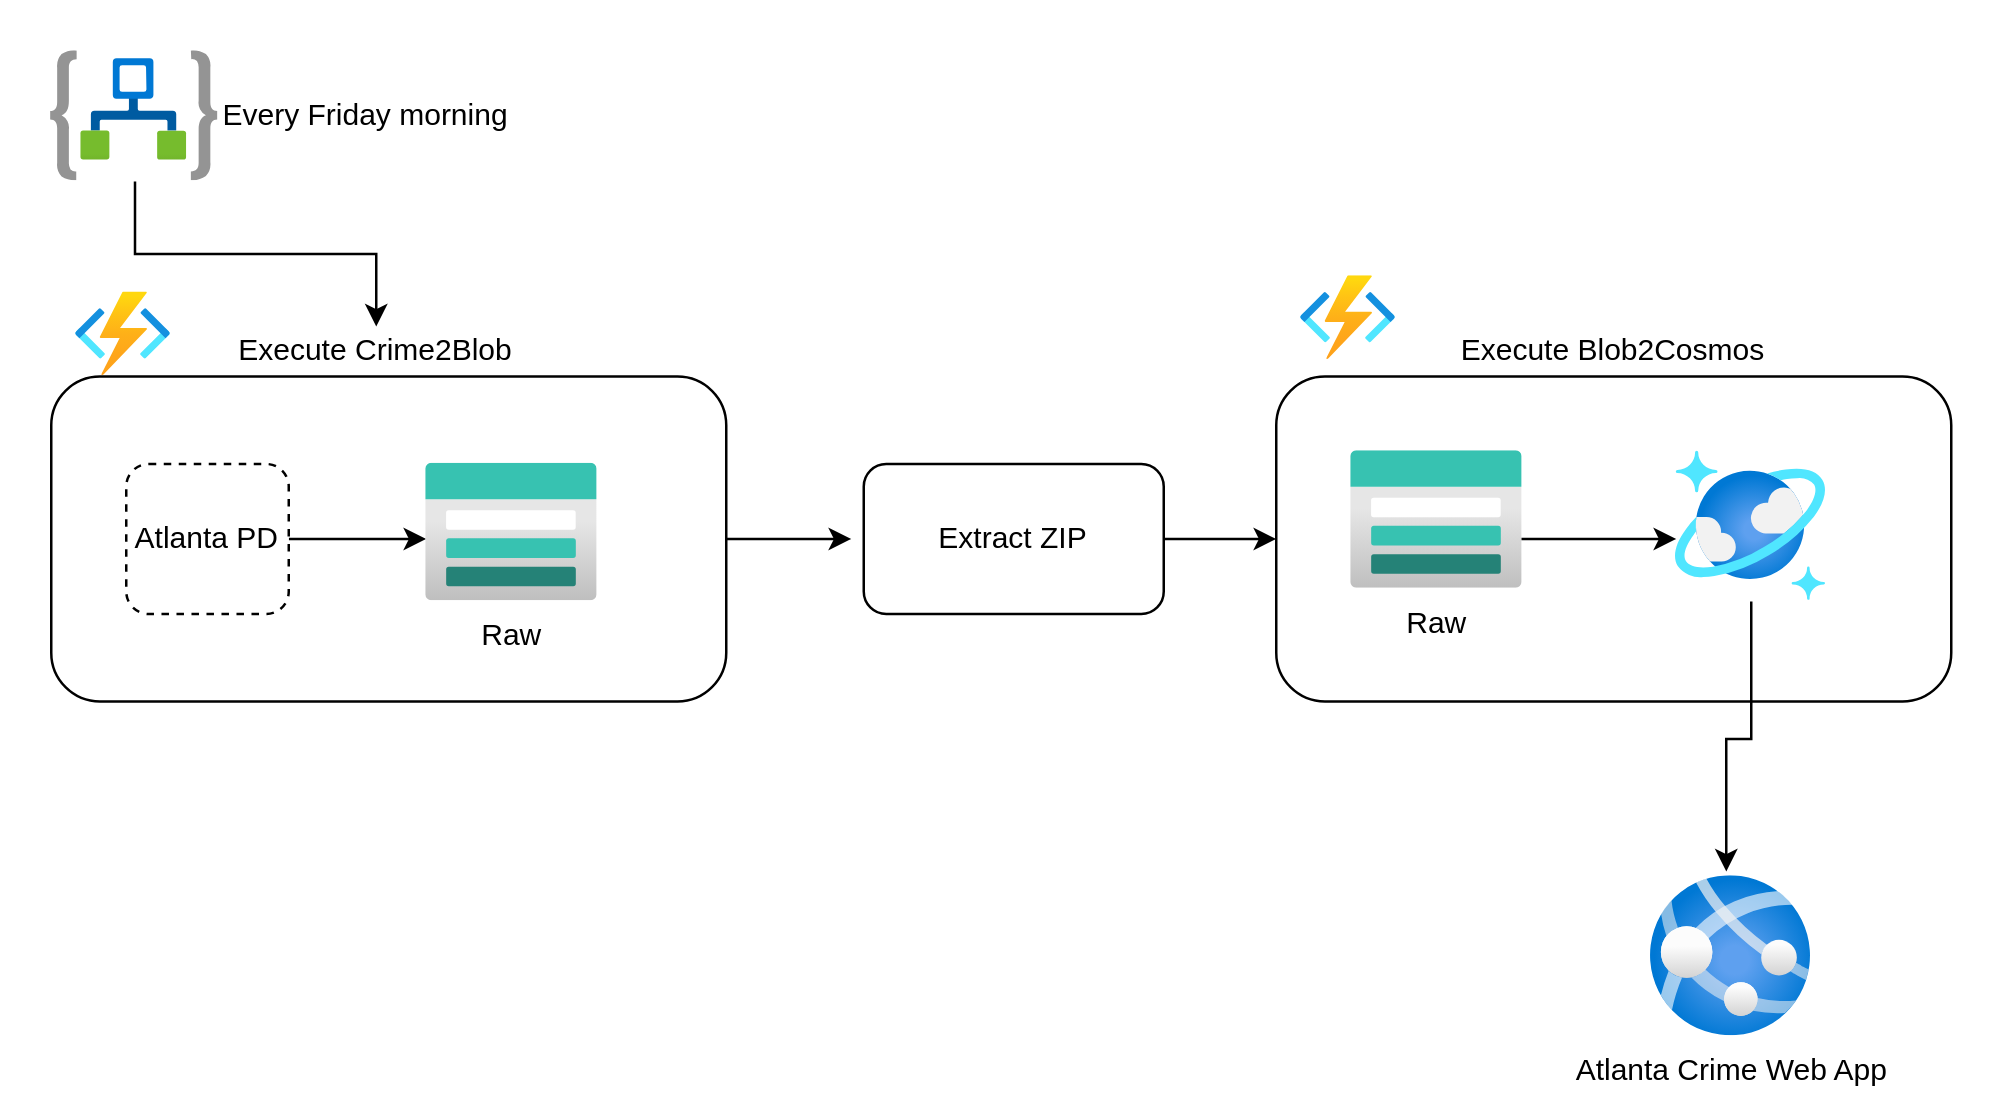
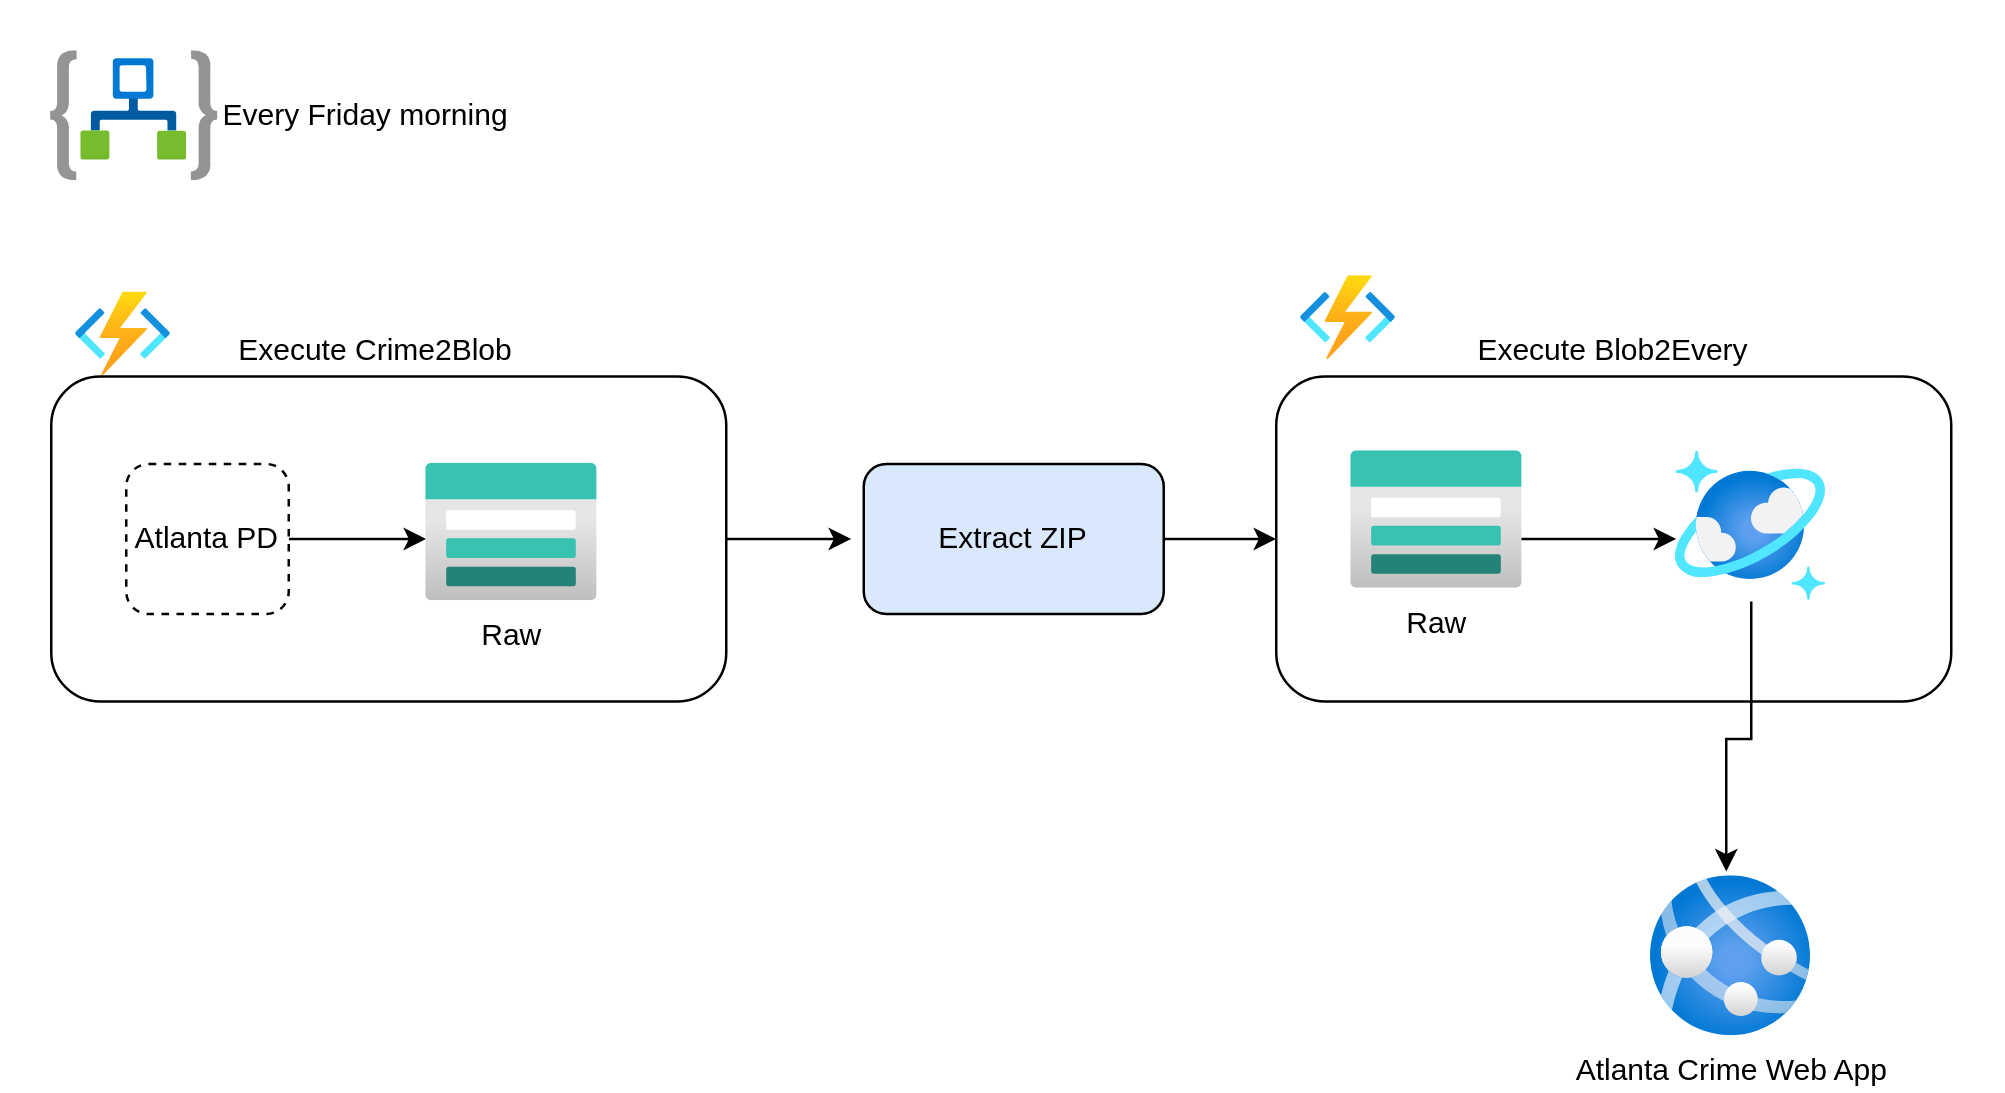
edge "Every Friday morning" -> "Execute Crime2Blob": removed
node "Execute Blob2Cosmos": label "Execute Blob2Cosmos" -> "Execute Blob2Every"
node "Extract ZIP": fillcolor #ffffff -> #dae8fc
